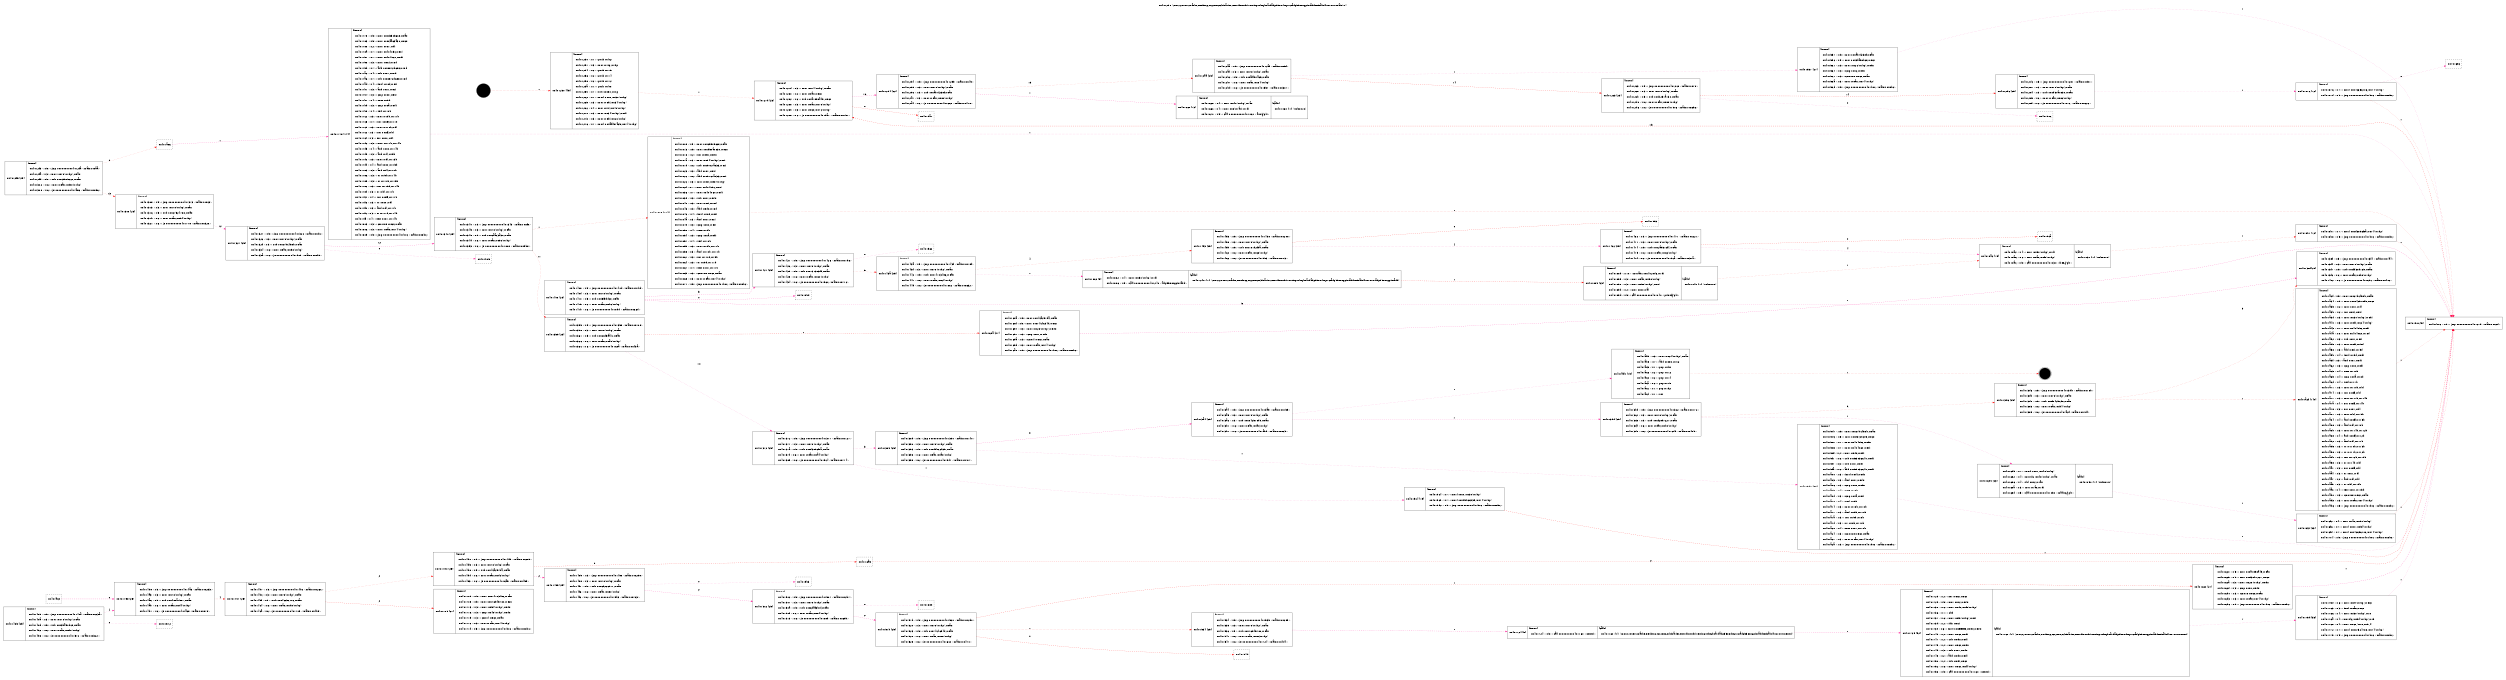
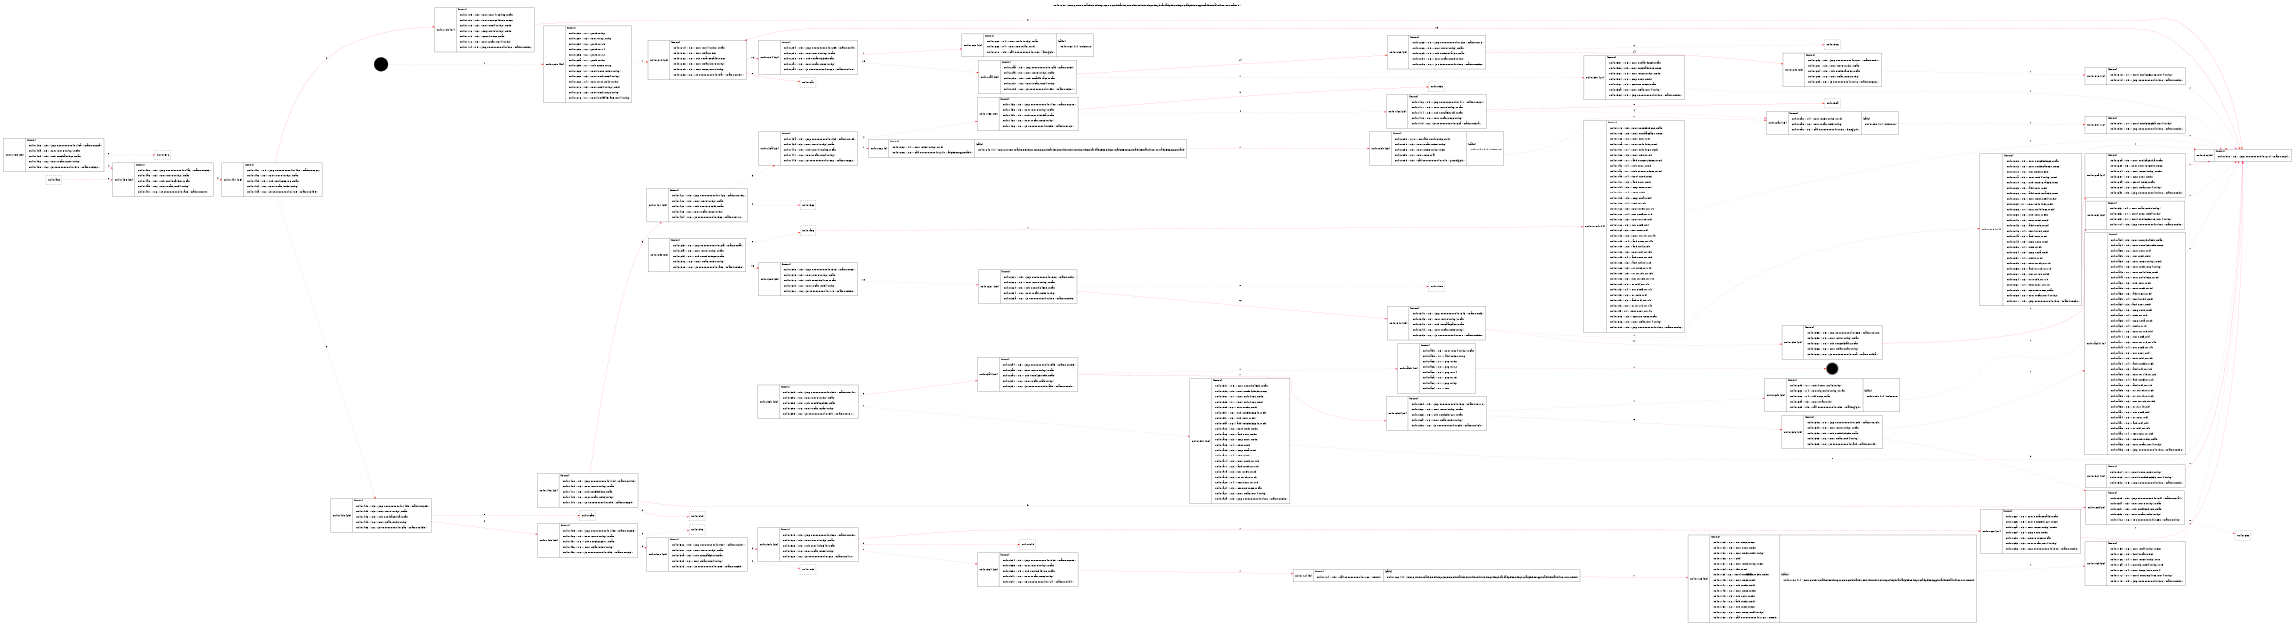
edge "0x401876 [12]" -> "0x40165c": now "0x4013ef [25]" -> "0x40165c"
node "0x401372 [25]": removed
edge "0x4016a5" -> "0x401b0c [5]": now "0x401709 [27]" -> "0x401b0c [5]"
